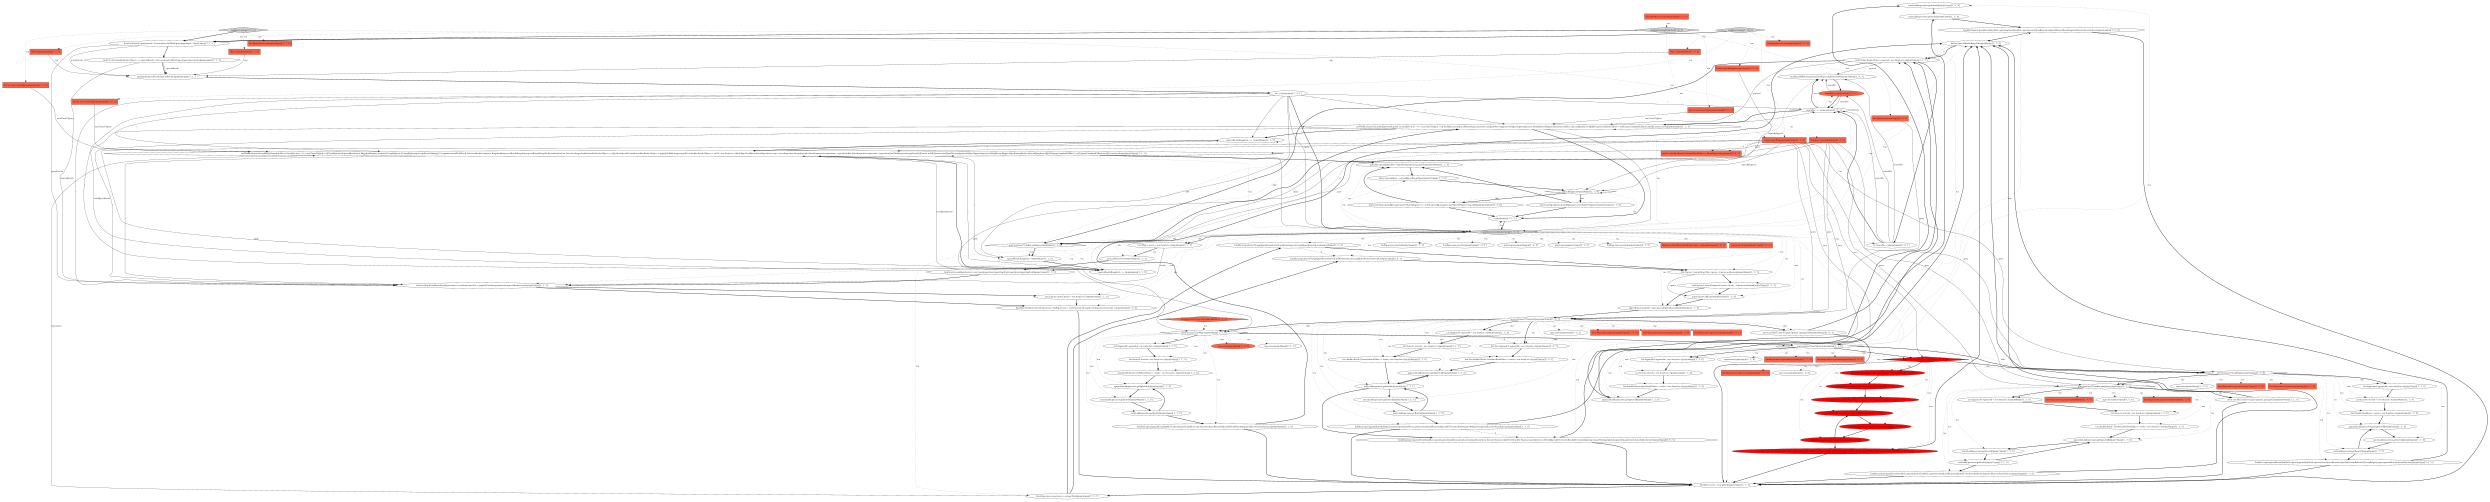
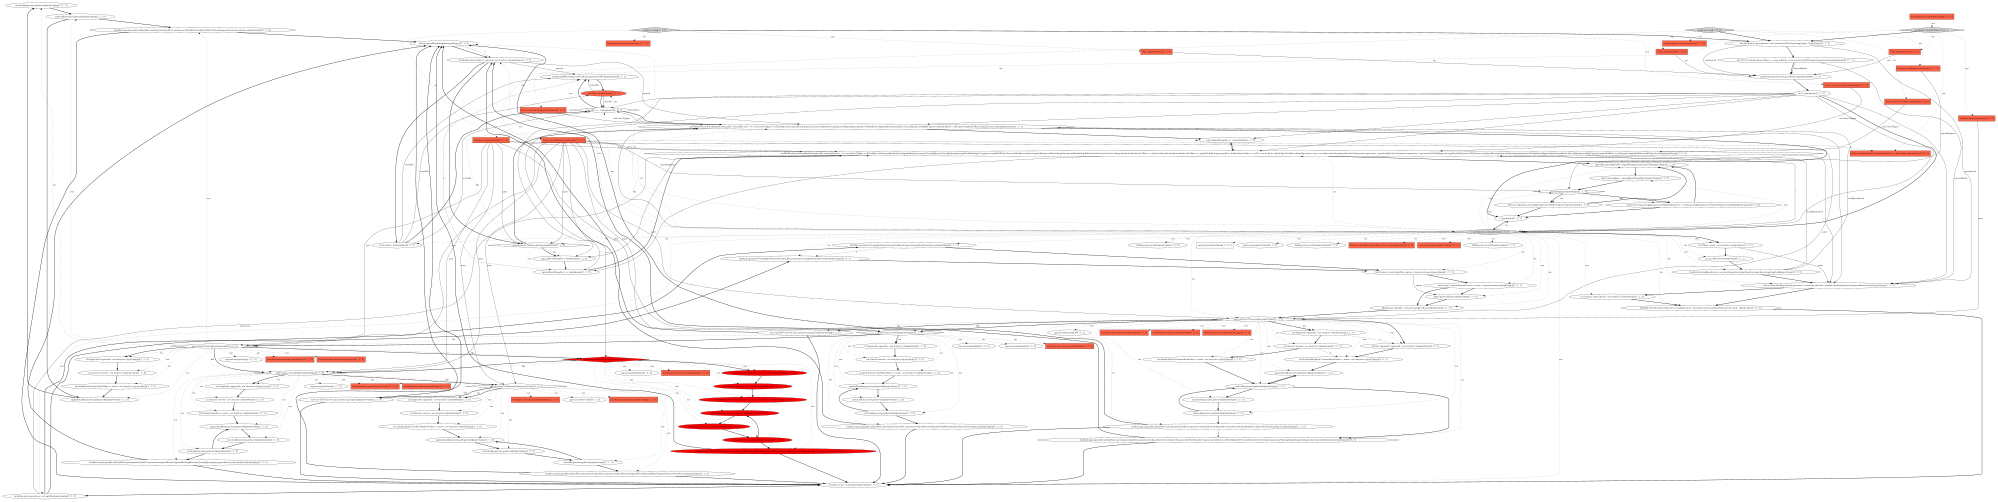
node "queryCaptures@@@128@@@['1', '0', '0']": shape ellipse -> box
node "ServerExpectation expectation@@@38@@@['1', '1', '0']": shape diamond -> box
edge "ServerExpectation expectation@@@38@@@['1', '1', '0']" -> "query instanceof TopNQuery@@@34@@@['1', '1', '0']": reversed
node "expectations@@@38@@@['1', '0', '0']": fillcolor tomato -> white
